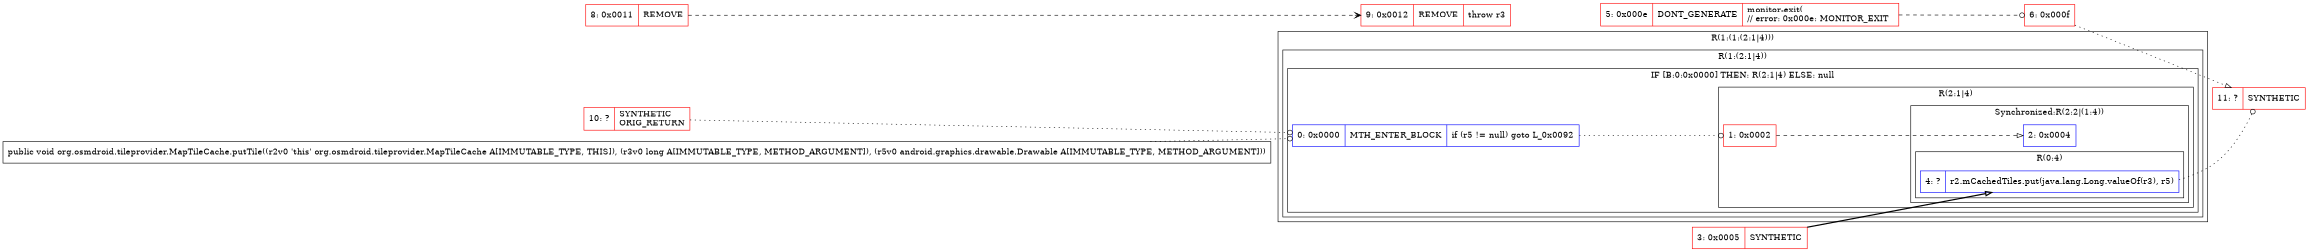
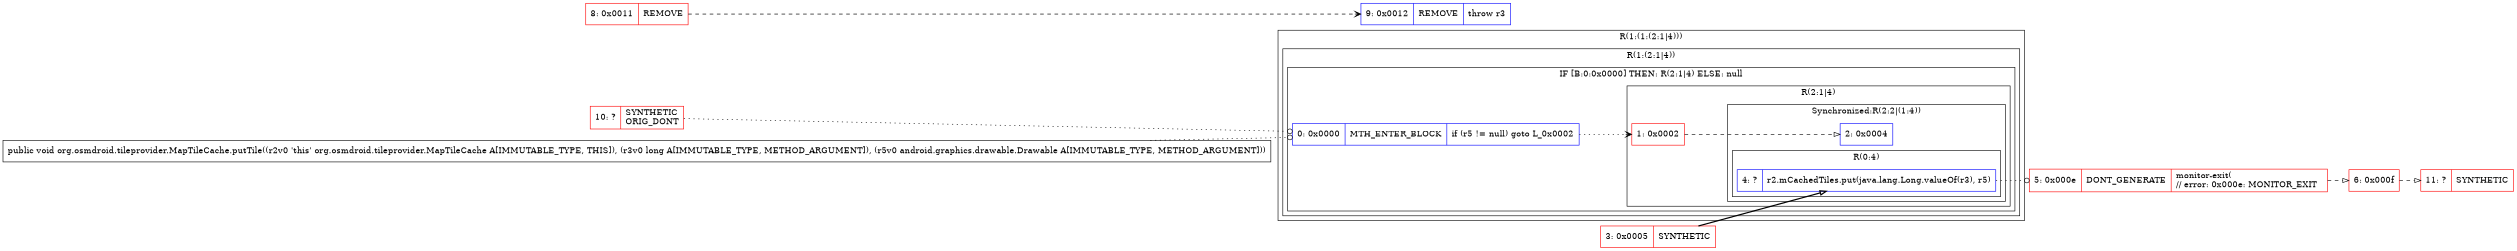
node "9: 0x0012": color red -> blue
edge "5: 0x000e" -> "6: 0x000f": arrowhead odot -> onormal
edge "6: 0x000f" -> "11: ?": style dotted -> dashed
node "10: ?": text "ORIG_RETURN" -> "ORIG_DONT"
node "0: 0x0000": text "if (r5 != null) goto L_0x0092" -> "if (r5 != null) goto L_0x0002"
edge "0: 0x0000" -> "1: 0x0002": arrowhead odot -> vee
edge "4: ?" -> "11: ?": now "4: ?" -> "5: 0x000e"
